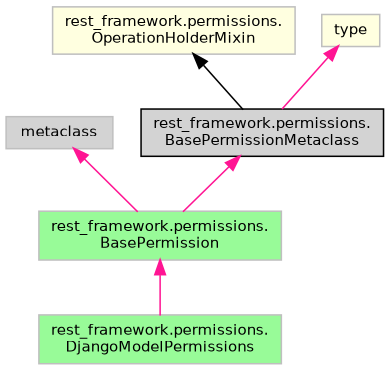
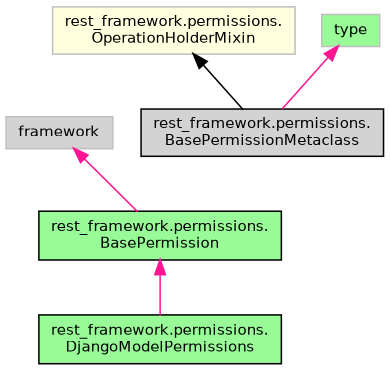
node "type": fillcolor lightyellow -> palegreen
node "metaclass": label "metaclass" -> "framework"
edge "rest_framework.permissions. BasePermission" -> "rest_framework.permissions. BasePermissionMetaclass": removed
node "rest_framework.permissions. BasePermission": color grey75 -> black
node "rest_framework.permissions. DjangoModelPermissions": color grey75 -> black
